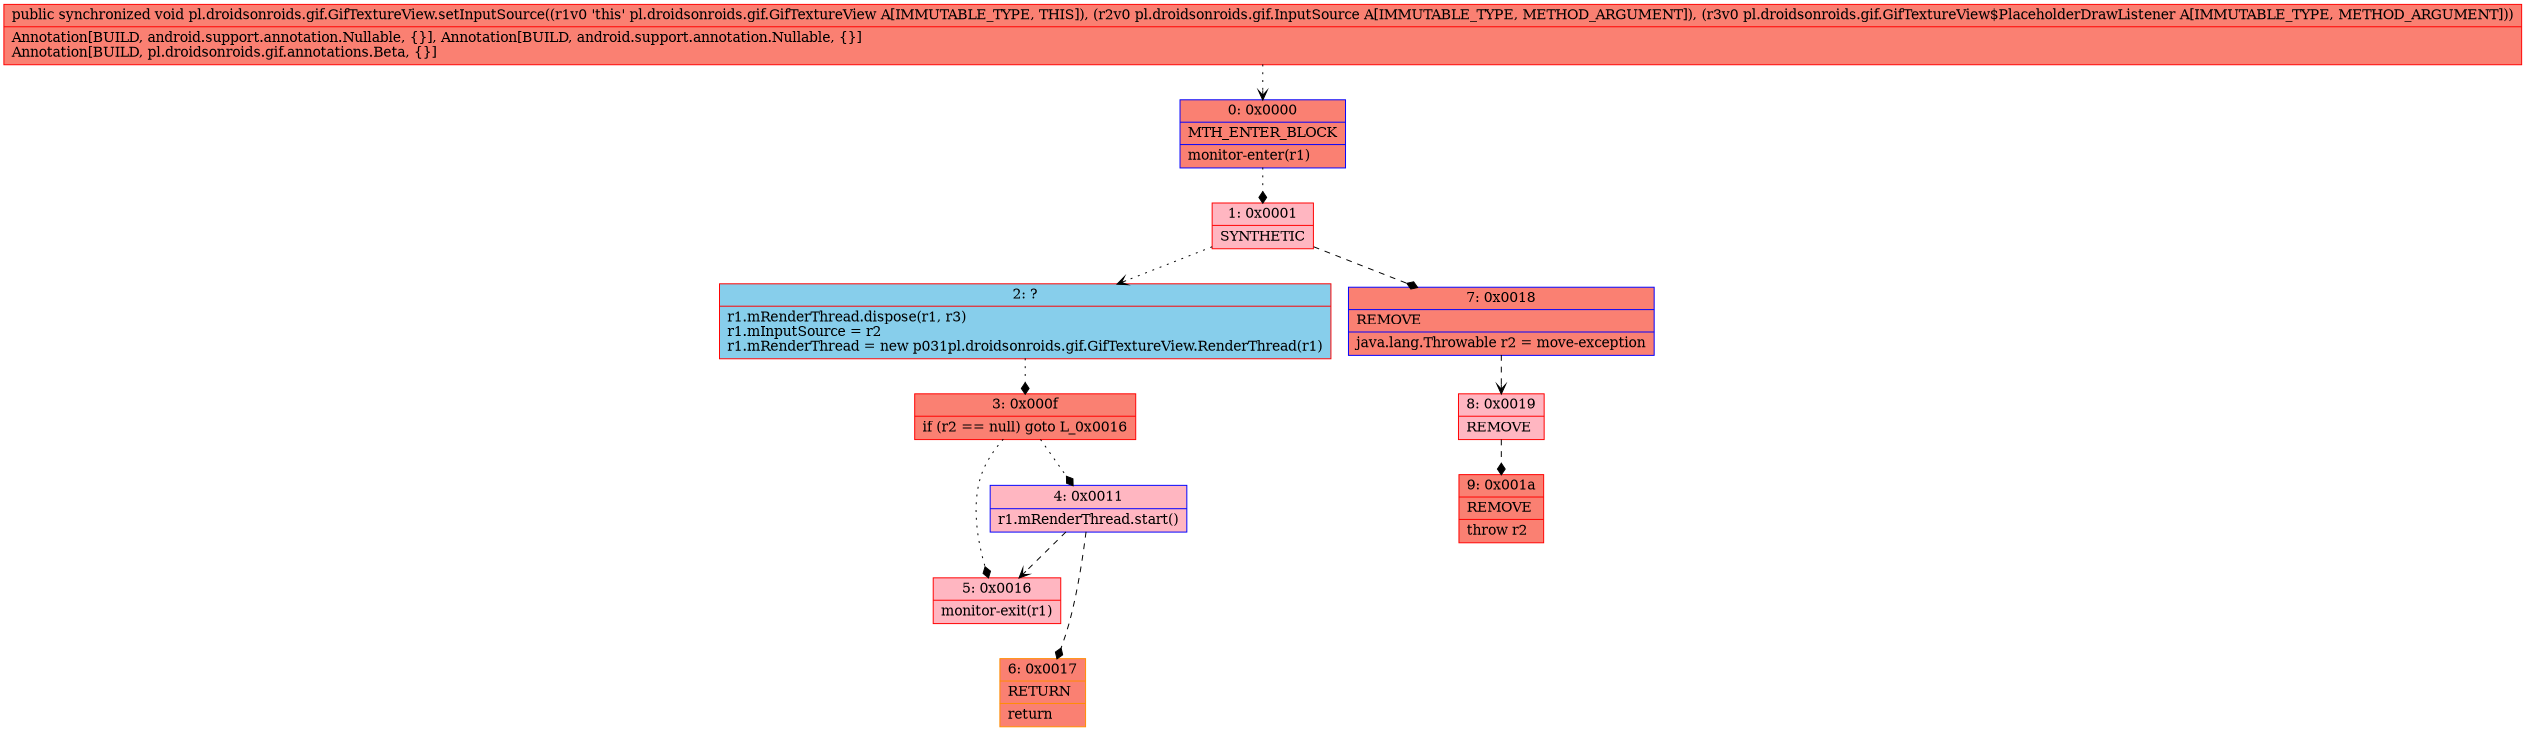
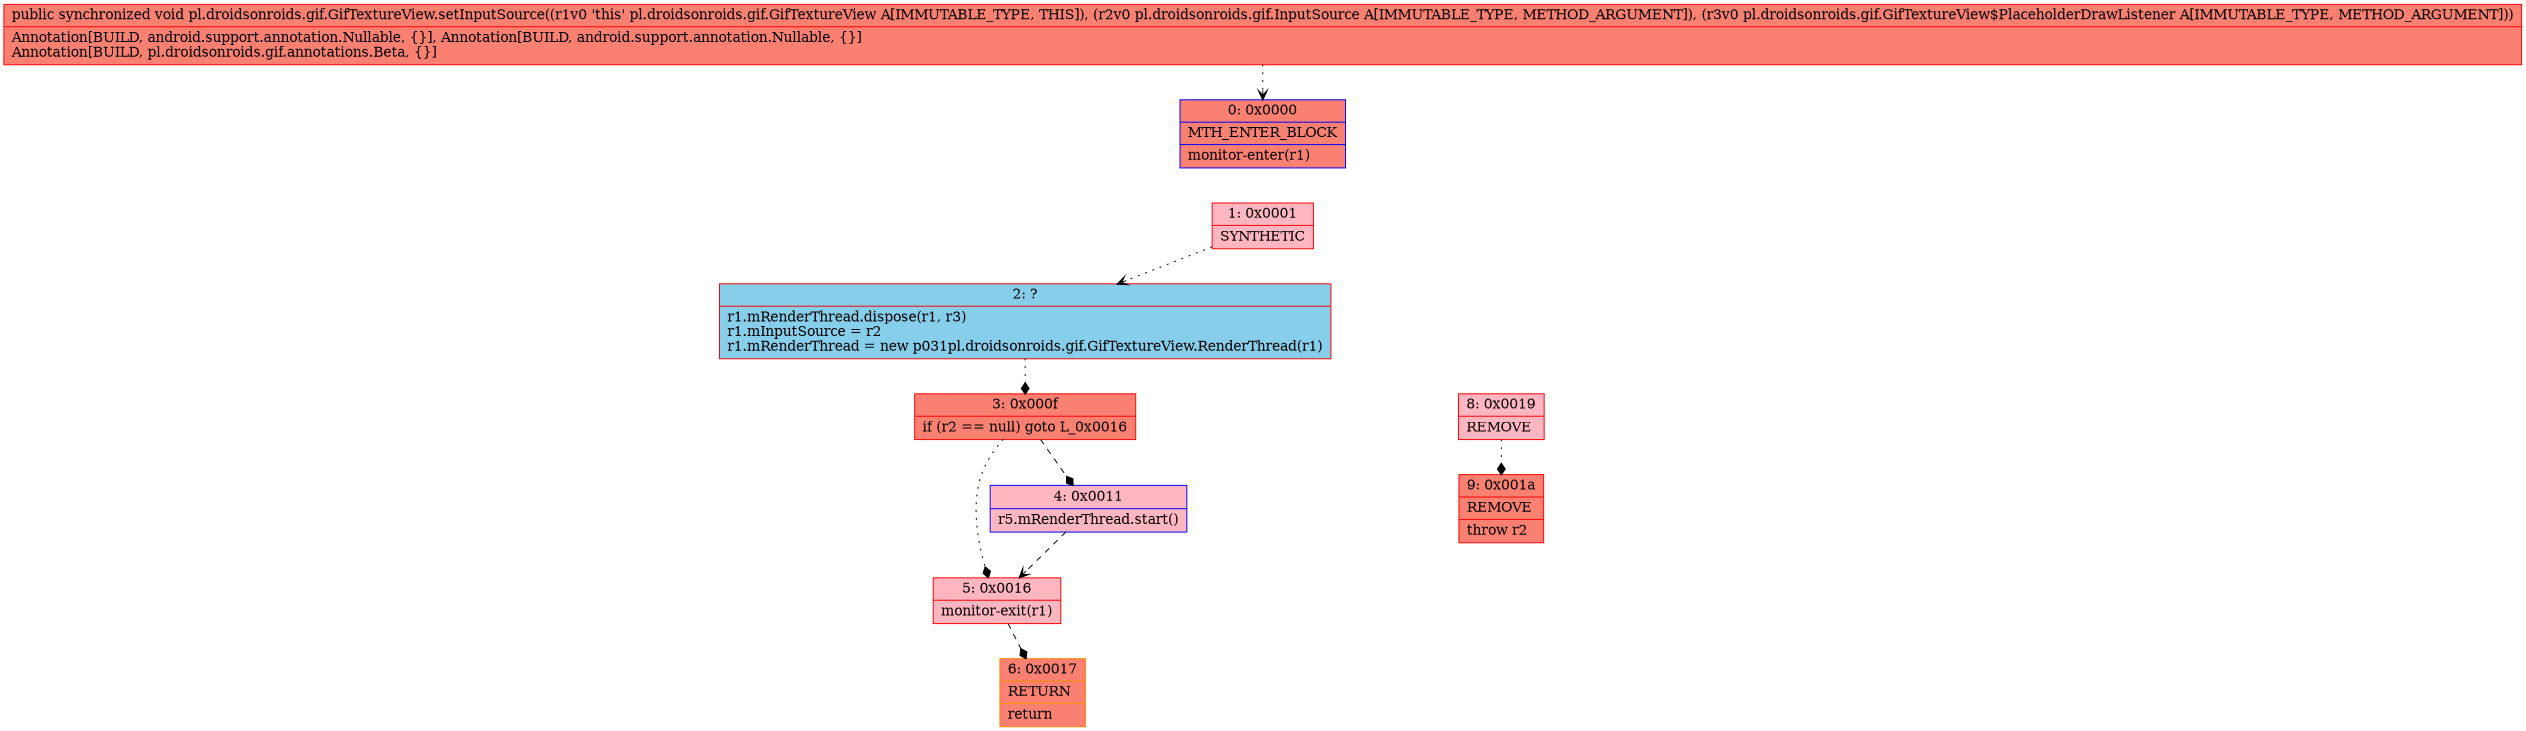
edge "0: 0x0000" -> "1: 0x0001": removed
node "7: 0x0018": removed
edge "8: 0x0019" -> "9: 0x001a": style dashed -> dotted
edge "3: 0x000f" -> "4: 0x0011": style dotted -> dashed
node "4: 0x0011": text "r1.mRenderThread.start()" -> "r5.mRenderThread.start()"
edge "4: 0x0011" -> "6: 0x0017": now "5: 0x0016" -> "6: 0x0017"
